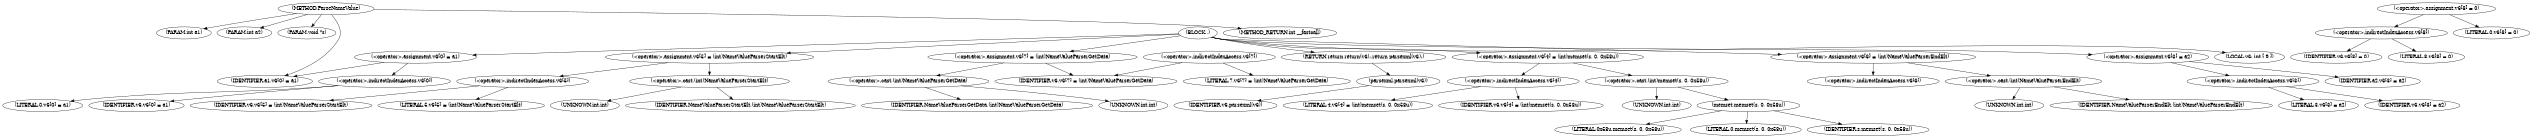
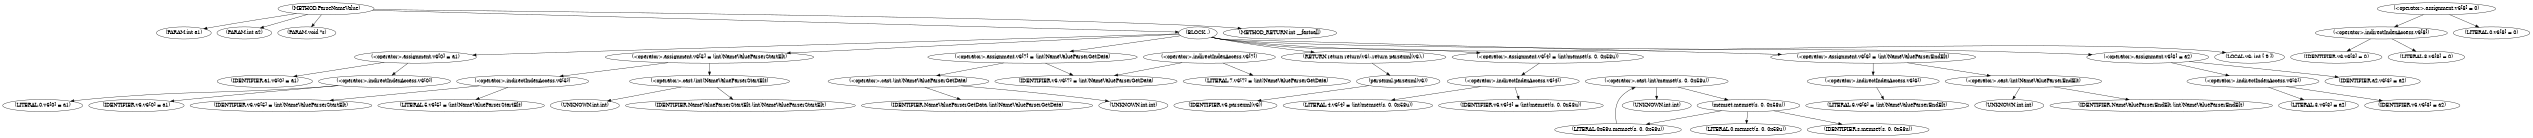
edge "(METHOD,ParseNameValue)" -> "(IDENTIFIER,a1,v6[0] = a1)": now "(METHOD,ParseNameValue)" -> "(BLOCK,,)"
edge "(<operator>.assignment,v6[4] = (int)memset(s, 0, 0x58u))" -> "(<operator>.cast,(int)memset(s, 0, 0x58u))": now "(LITERAL,0x58u,memset(s, 0, 0x58u))" -> "(<operator>.cast,(int)memset(s, 0, 0x58u))"
node "(LITERAL,6,v6[6] = (int)NameValueParserEndElt)": added
